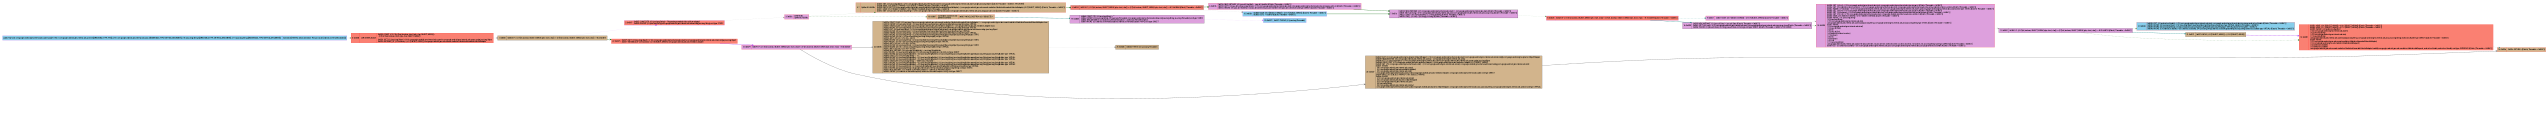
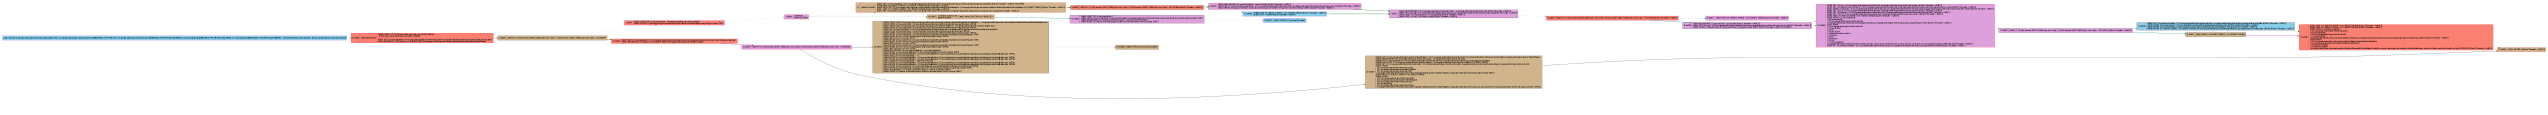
edge "11: 0x0041" -> "13: 0x0051": now "12: 0x0043" -> "13: 0x0051"
